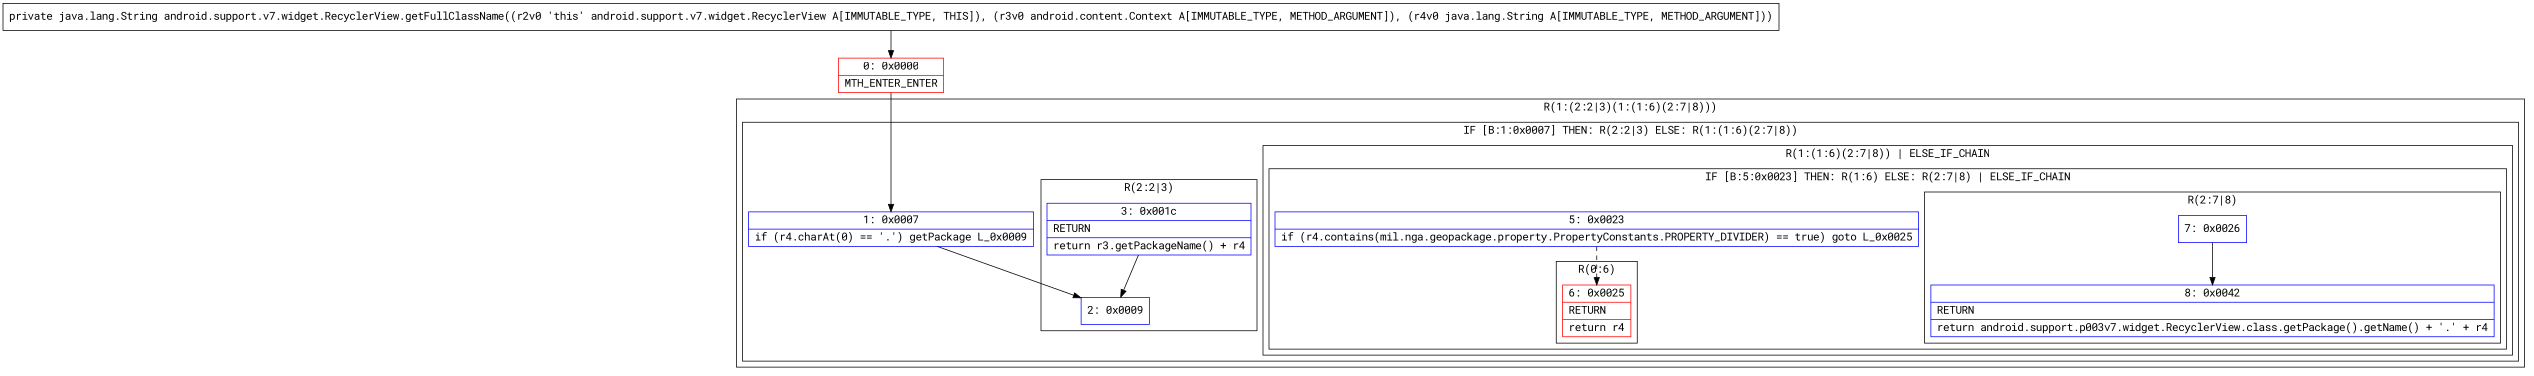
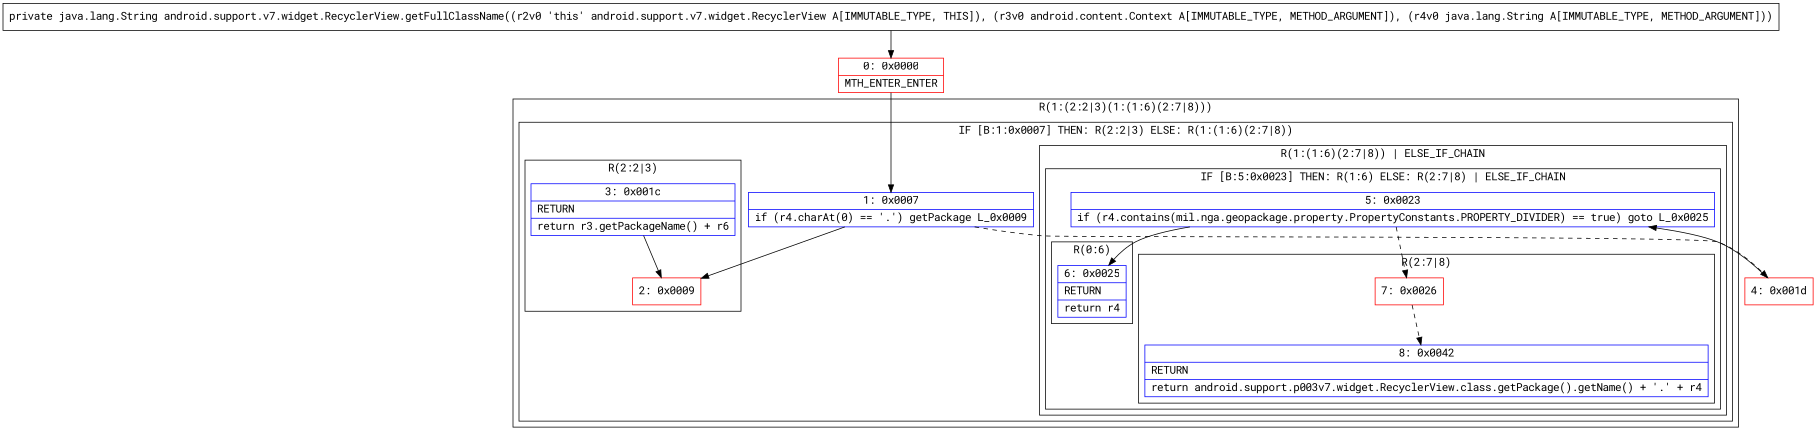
node "7: 0x0026": color blue -> red
node "3: 0x001c": text "return r3.getPackageName() + r4" -> "return r3.getPackageName() + r6"
edge "5: 0x0023" -> "7: 0x0026": added
edge "7: 0x0026" -> "8: 0x0042": style solid -> dashed
edge "5: 0x0023" -> "6: 0x0025": style dashed -> solid
node "4: 0x001d": added
node "2: 0x0009": color blue -> red
node "6: 0x0025": color red -> blue
